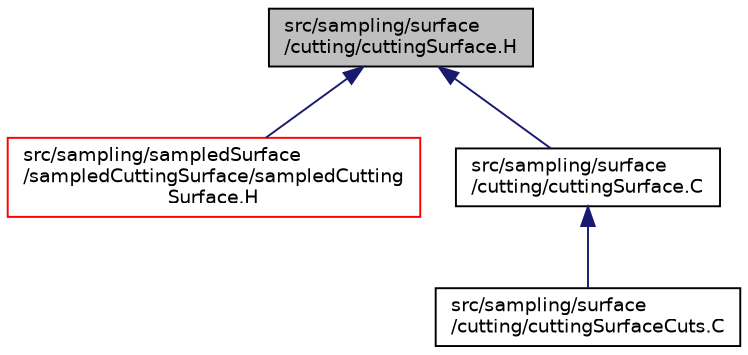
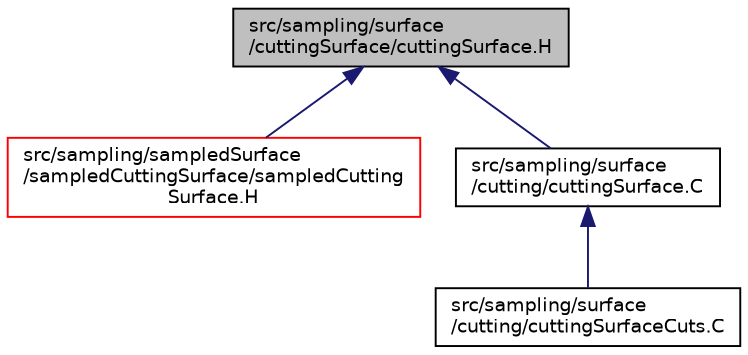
node "src/sampling/surface /cutting/cuttingSurface.H": label "src/sampling/surface /cutting/cuttingSurface.H" -> "src/sampling/surface /cuttingSurface/cuttingSurface.H"
